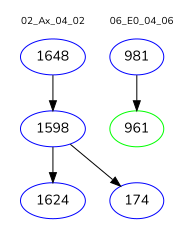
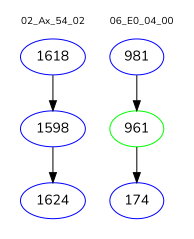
cluster "02_Ax_04_02": label "02_Ax_04_02" -> "02_Ax_54_02"
cluster "06_E0_04_06": label "06_E0_04_06" -> "06_E0_04_00"
node "1648": label "1648" -> "1618"
edge "1598" -> "174": now "961" -> "174"
